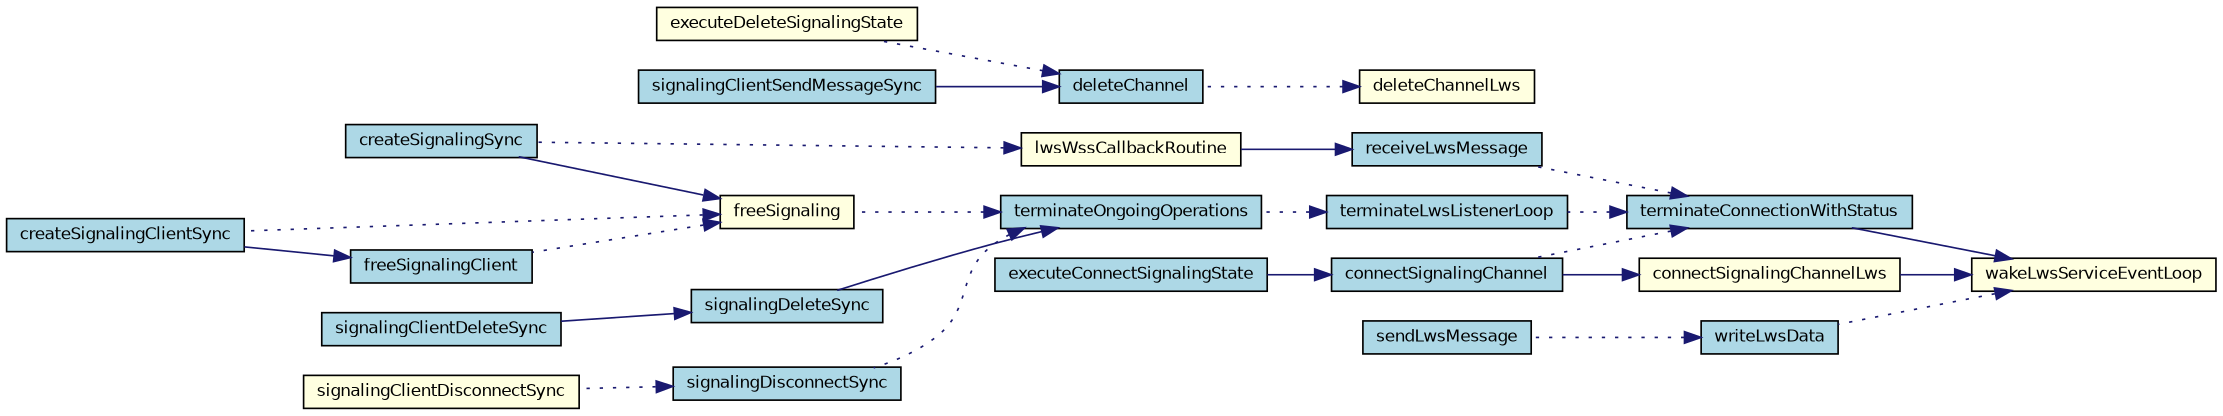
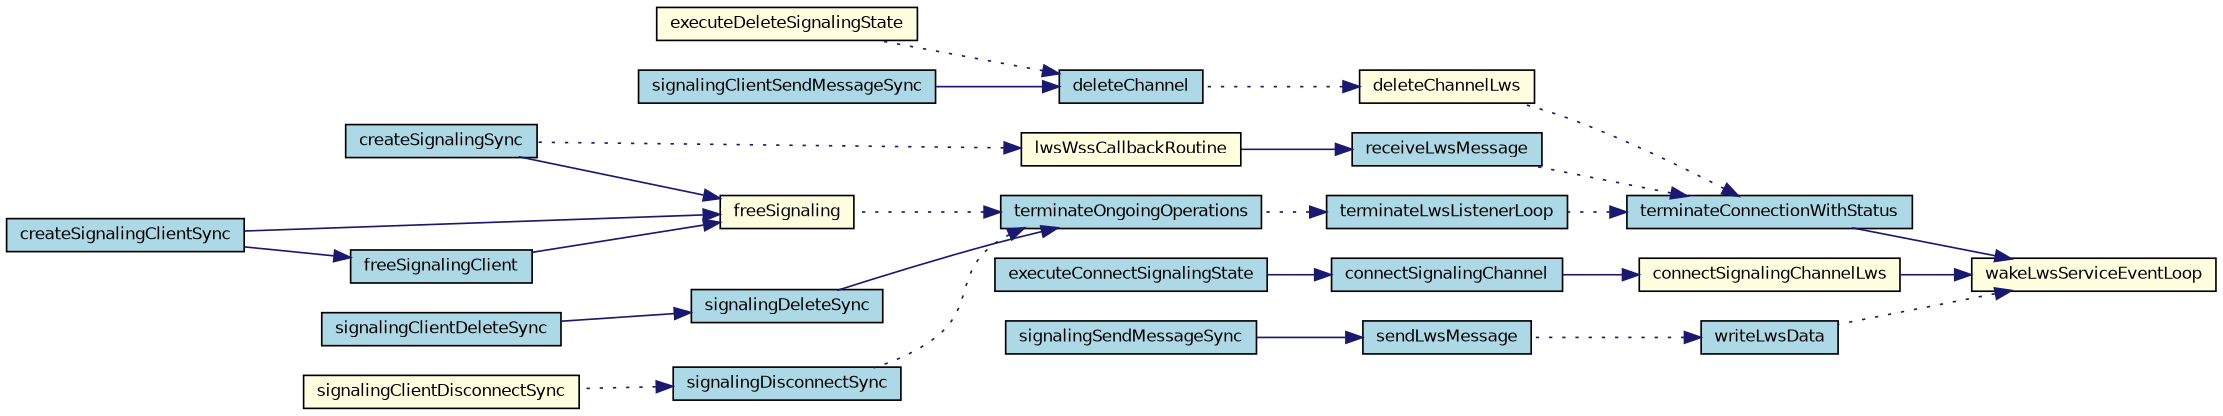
edge "createSignalingClientSync" -> "freeSignaling": style dotted -> solid
edge "freeSignalingClient" -> "freeSignaling": style dotted -> solid
edge "connectSignalingChannel" -> "terminateConnectionWithStatus": now "deleteChannelLws" -> "terminateConnectionWithStatus"
node "signalingSendMessageSync": added
